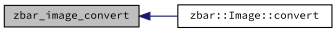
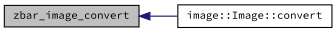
node "zbar::Image::convert": label "zbar::Image::convert" -> "image::Image::convert"
